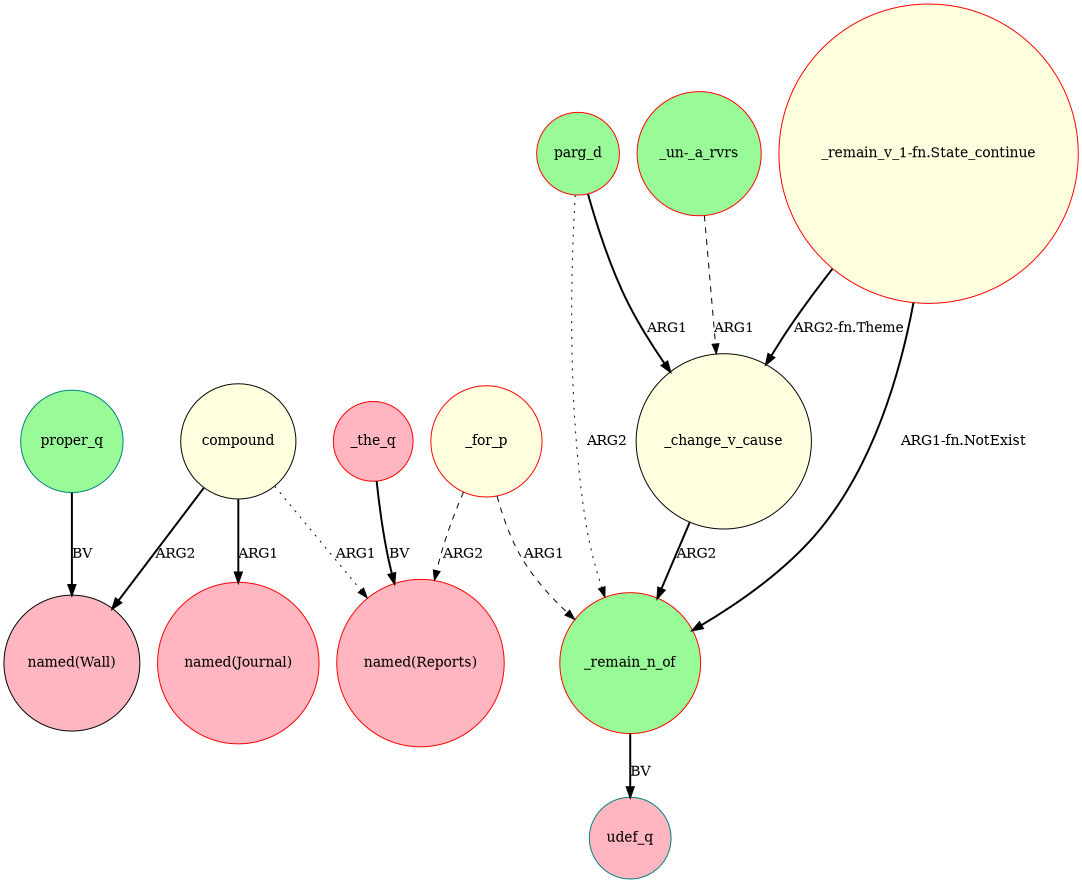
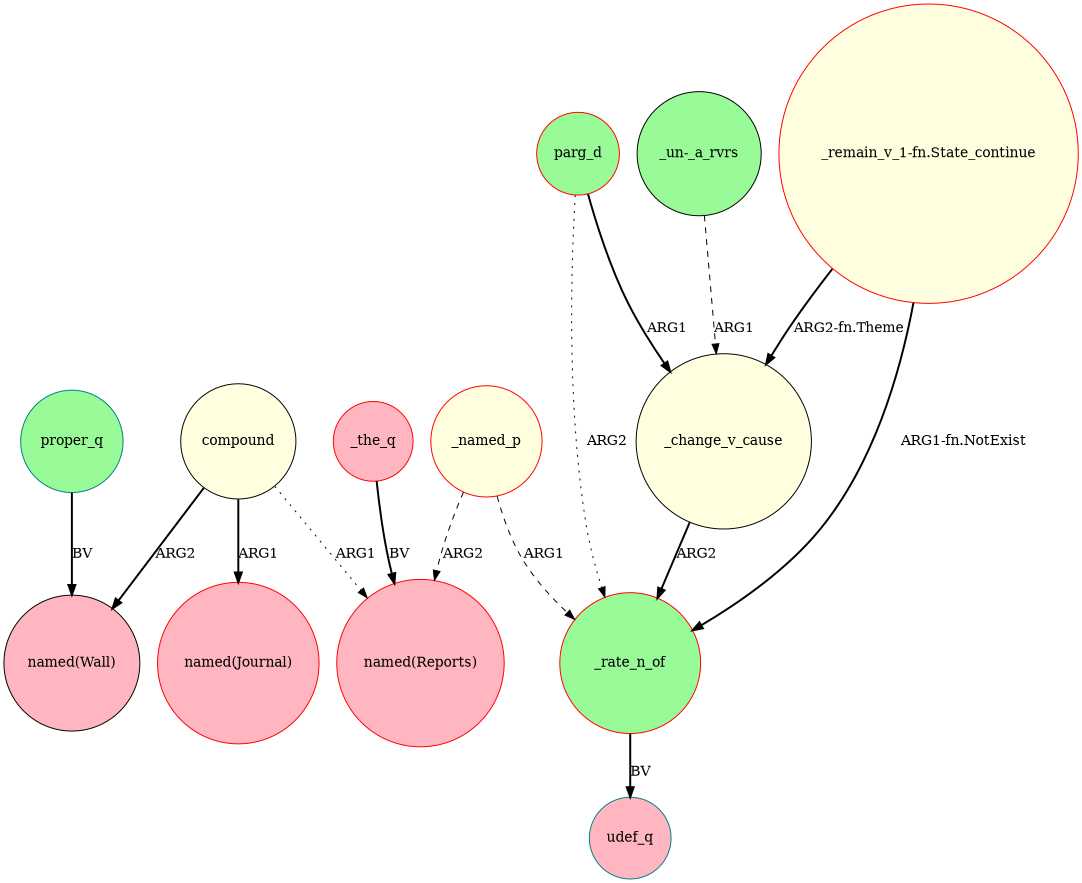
node "_un-_a_rvrs": color red -> black
node "_for_p": label "_for_p" -> "_named_p"
node "_remain_n_of": label "_remain_n_of" -> "_rate_n_of"
